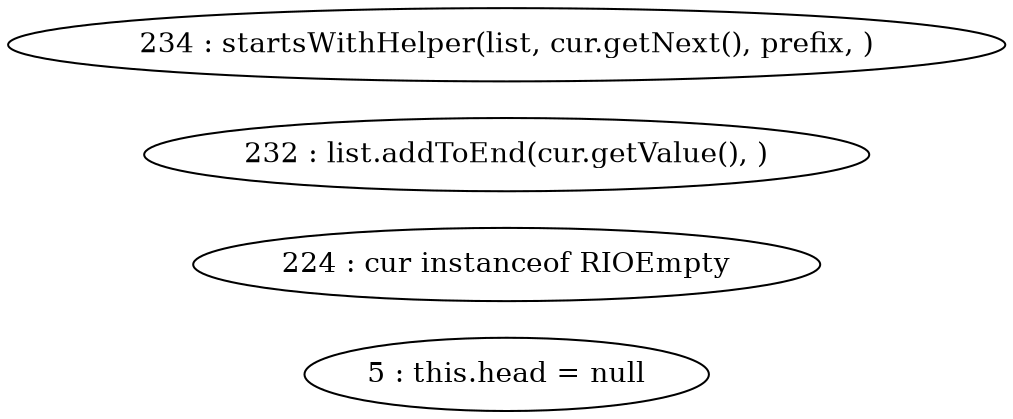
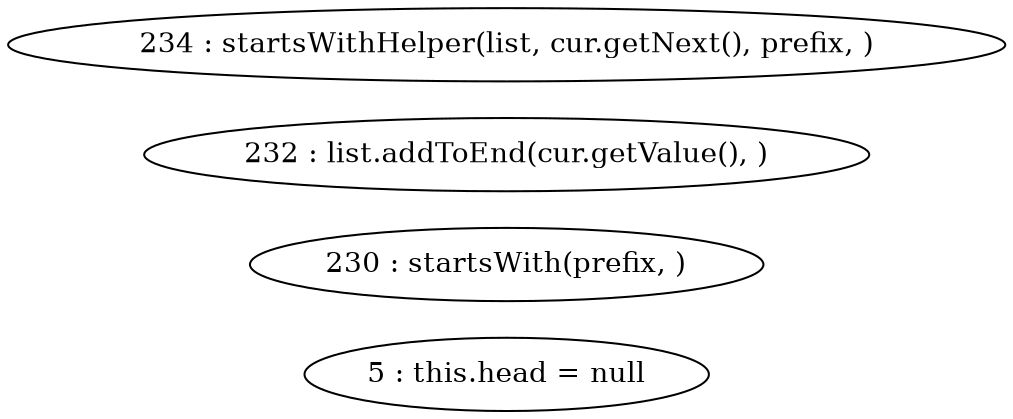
node "224 : cur instanceof RIOEmpty": removed
node "230 : startsWith(prefix, )": added
